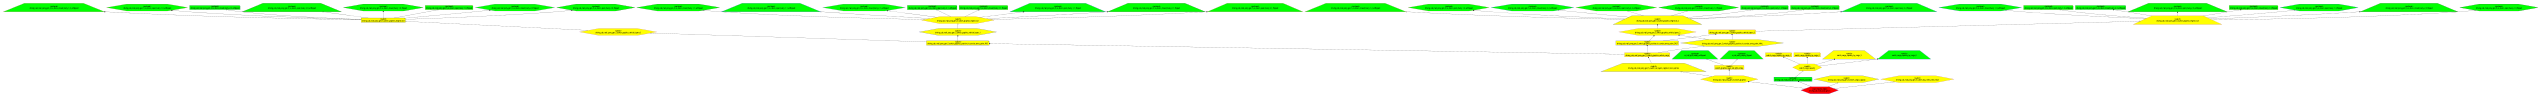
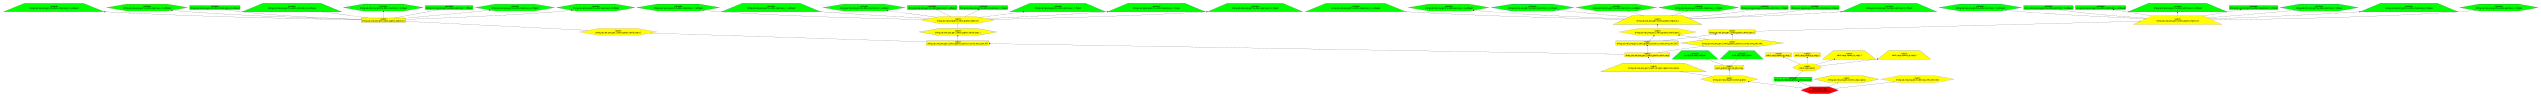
node "<switch> switch_cargo_capacity_by_cargo_0": fillcolor green -> yellow
